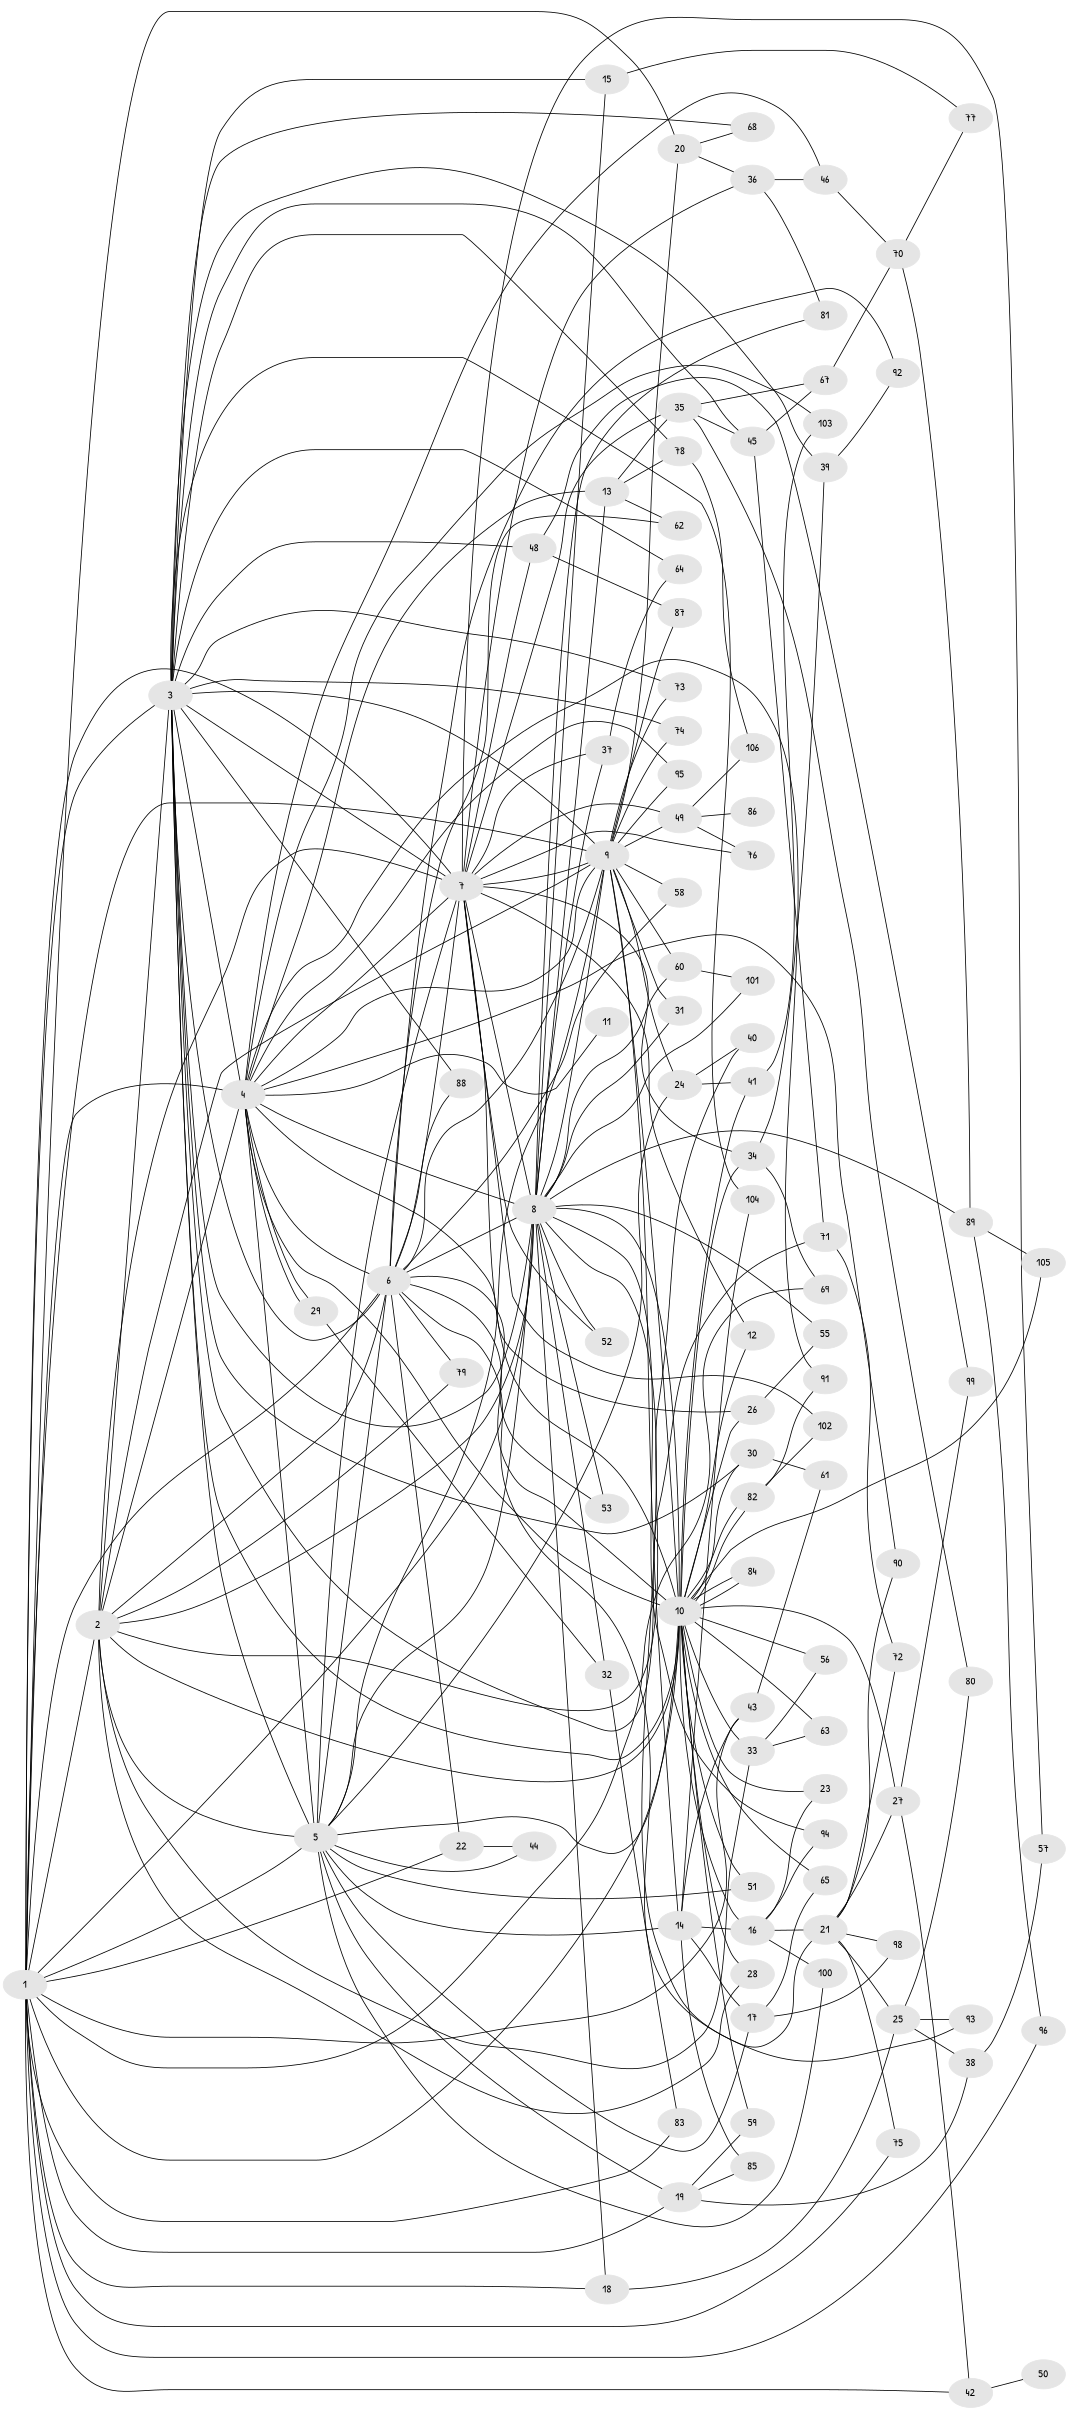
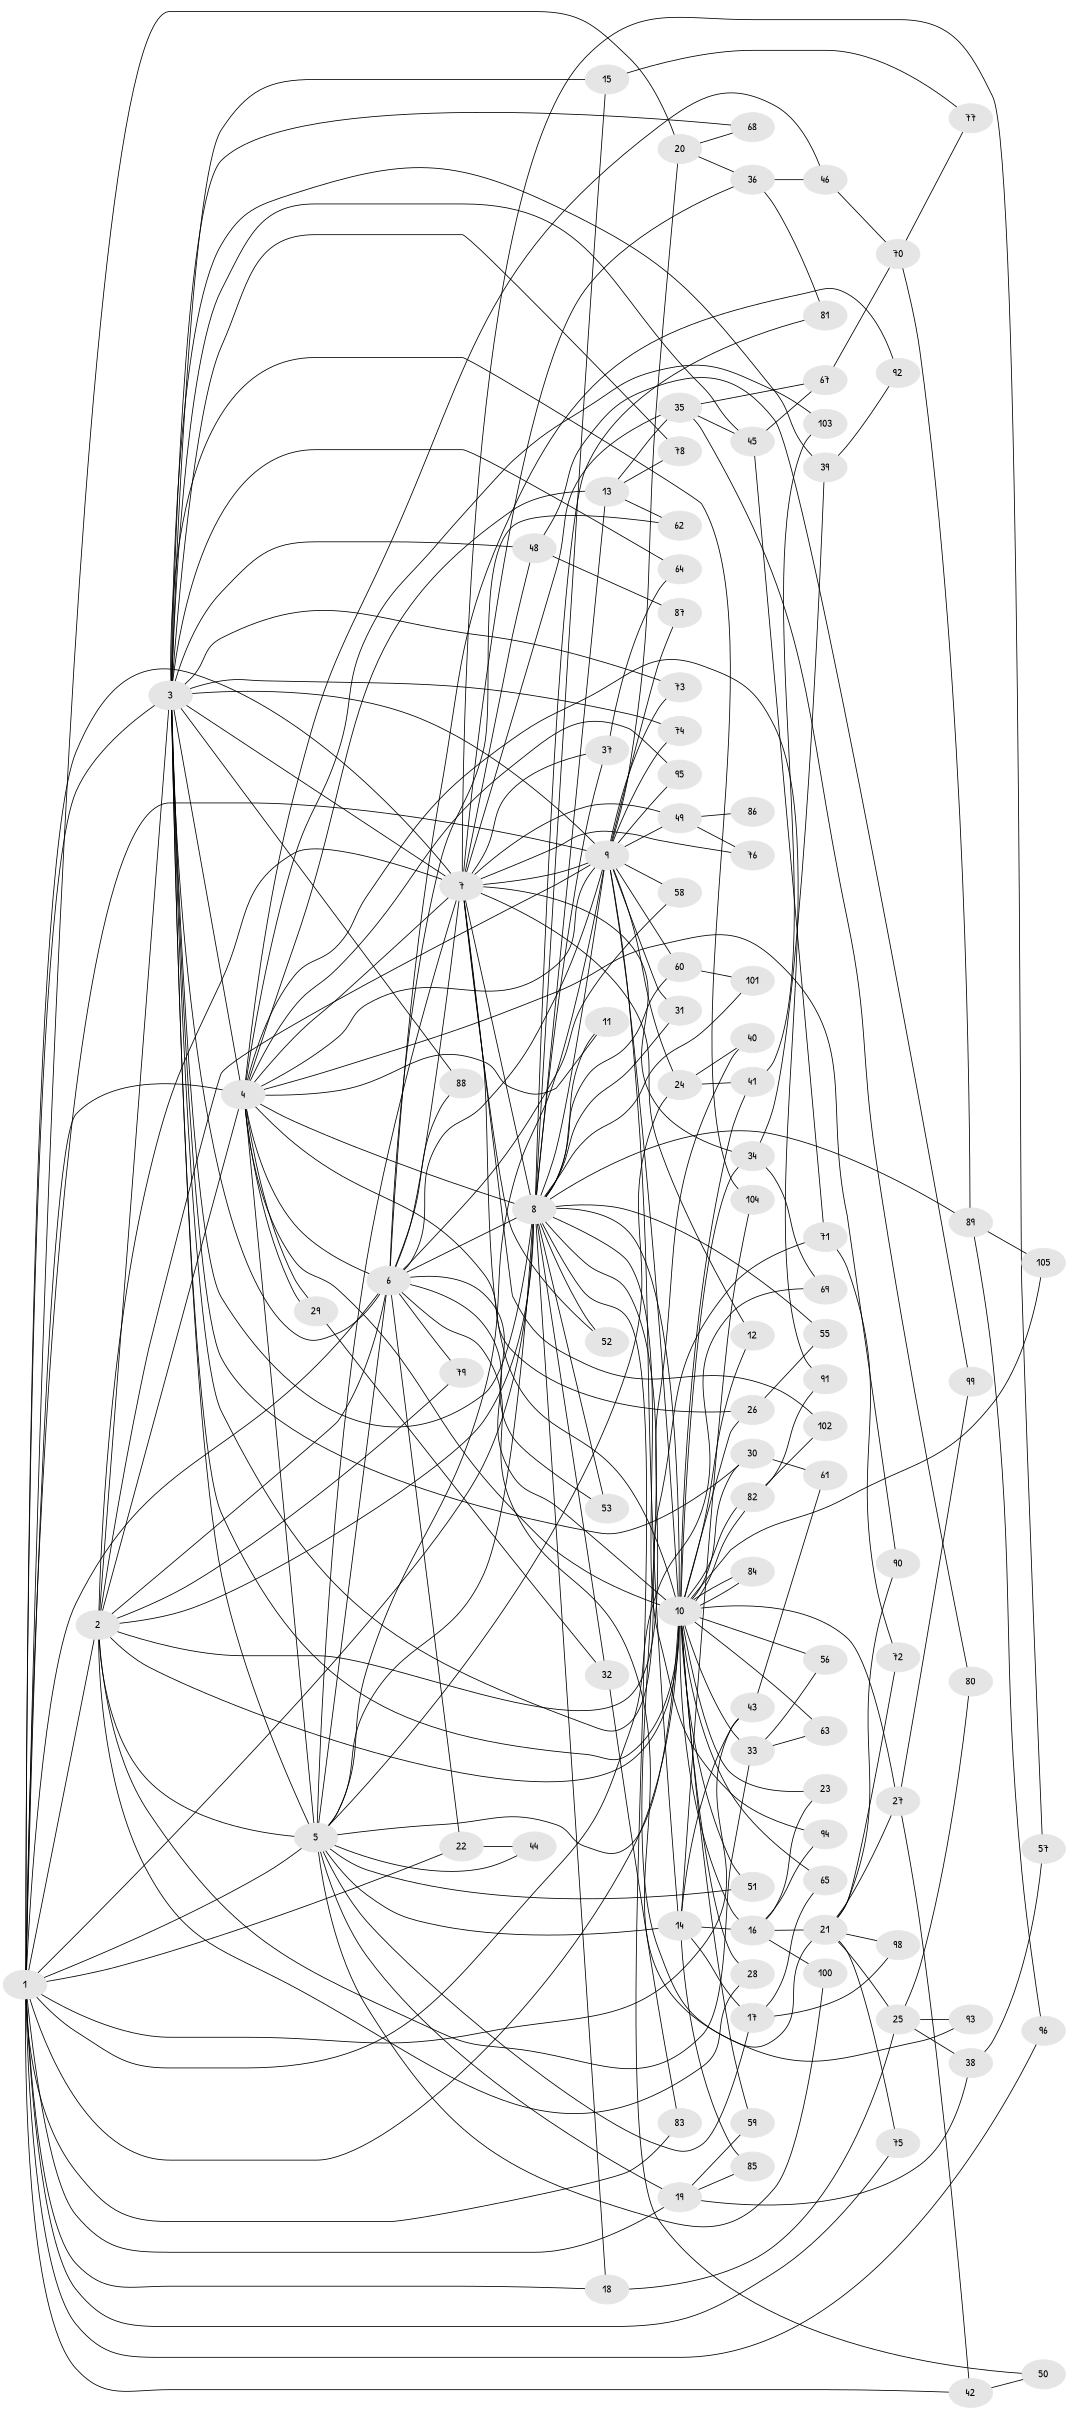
node "106": removed
edge "11" -- "8": added
edge "8" -- "50": added
